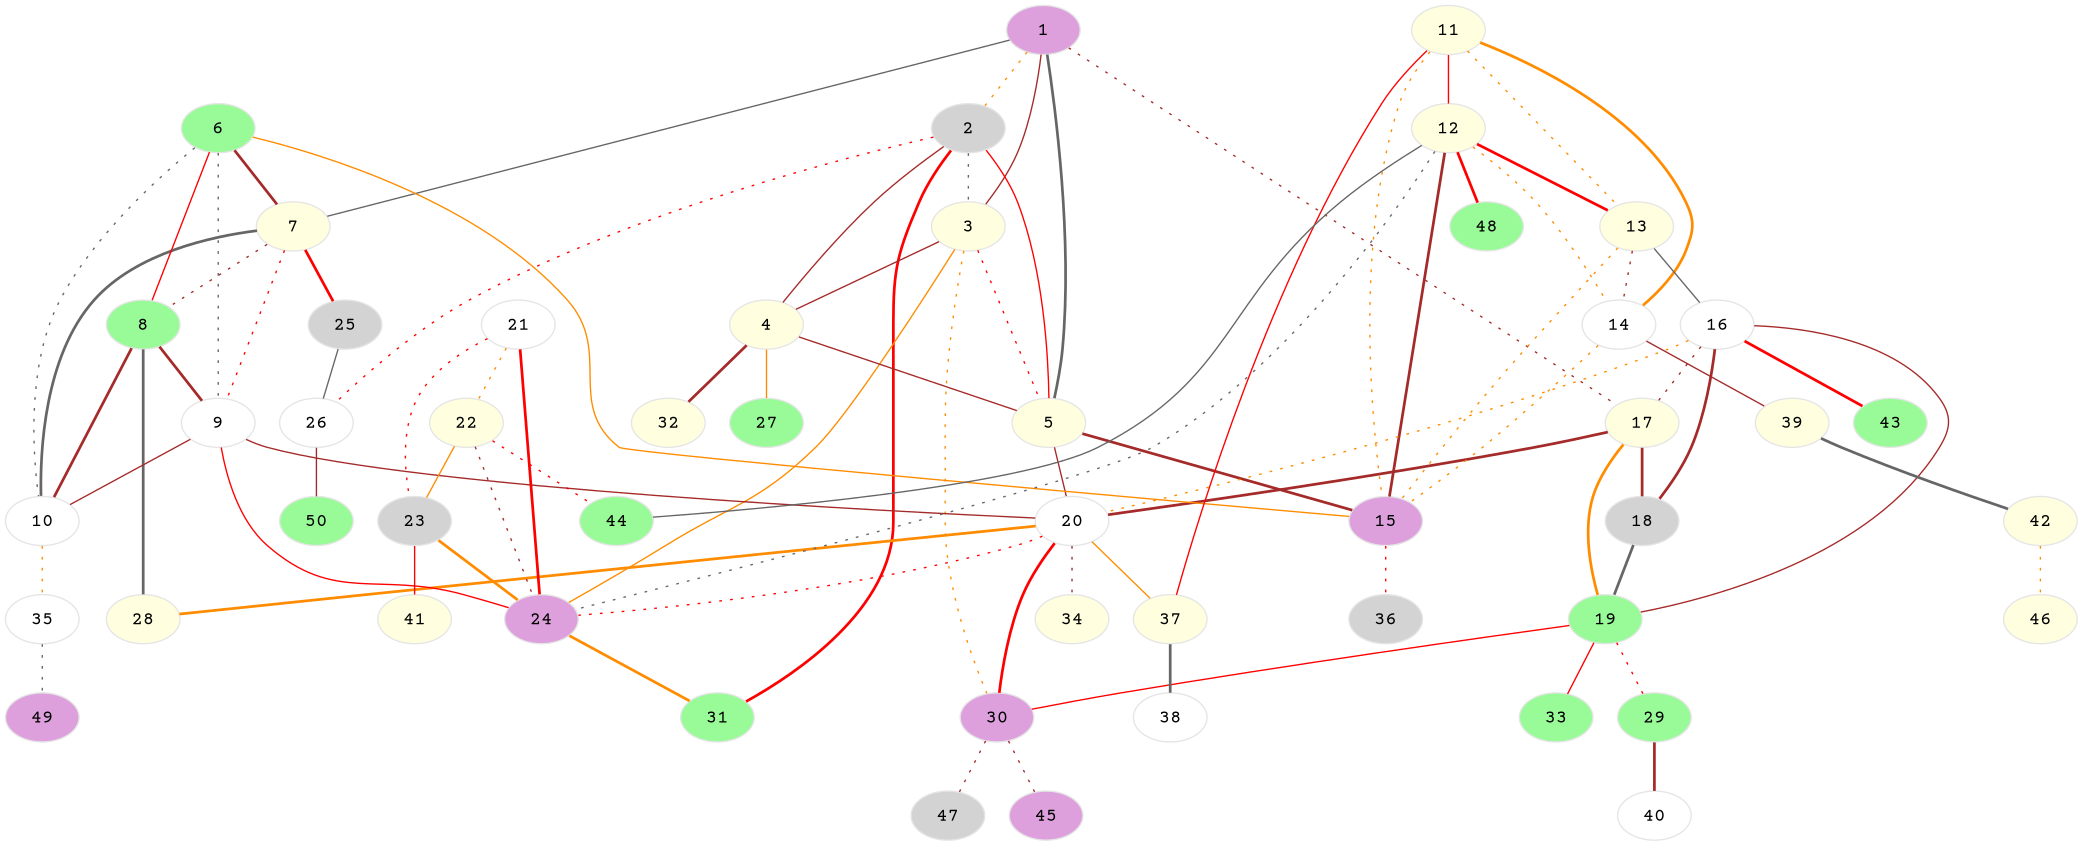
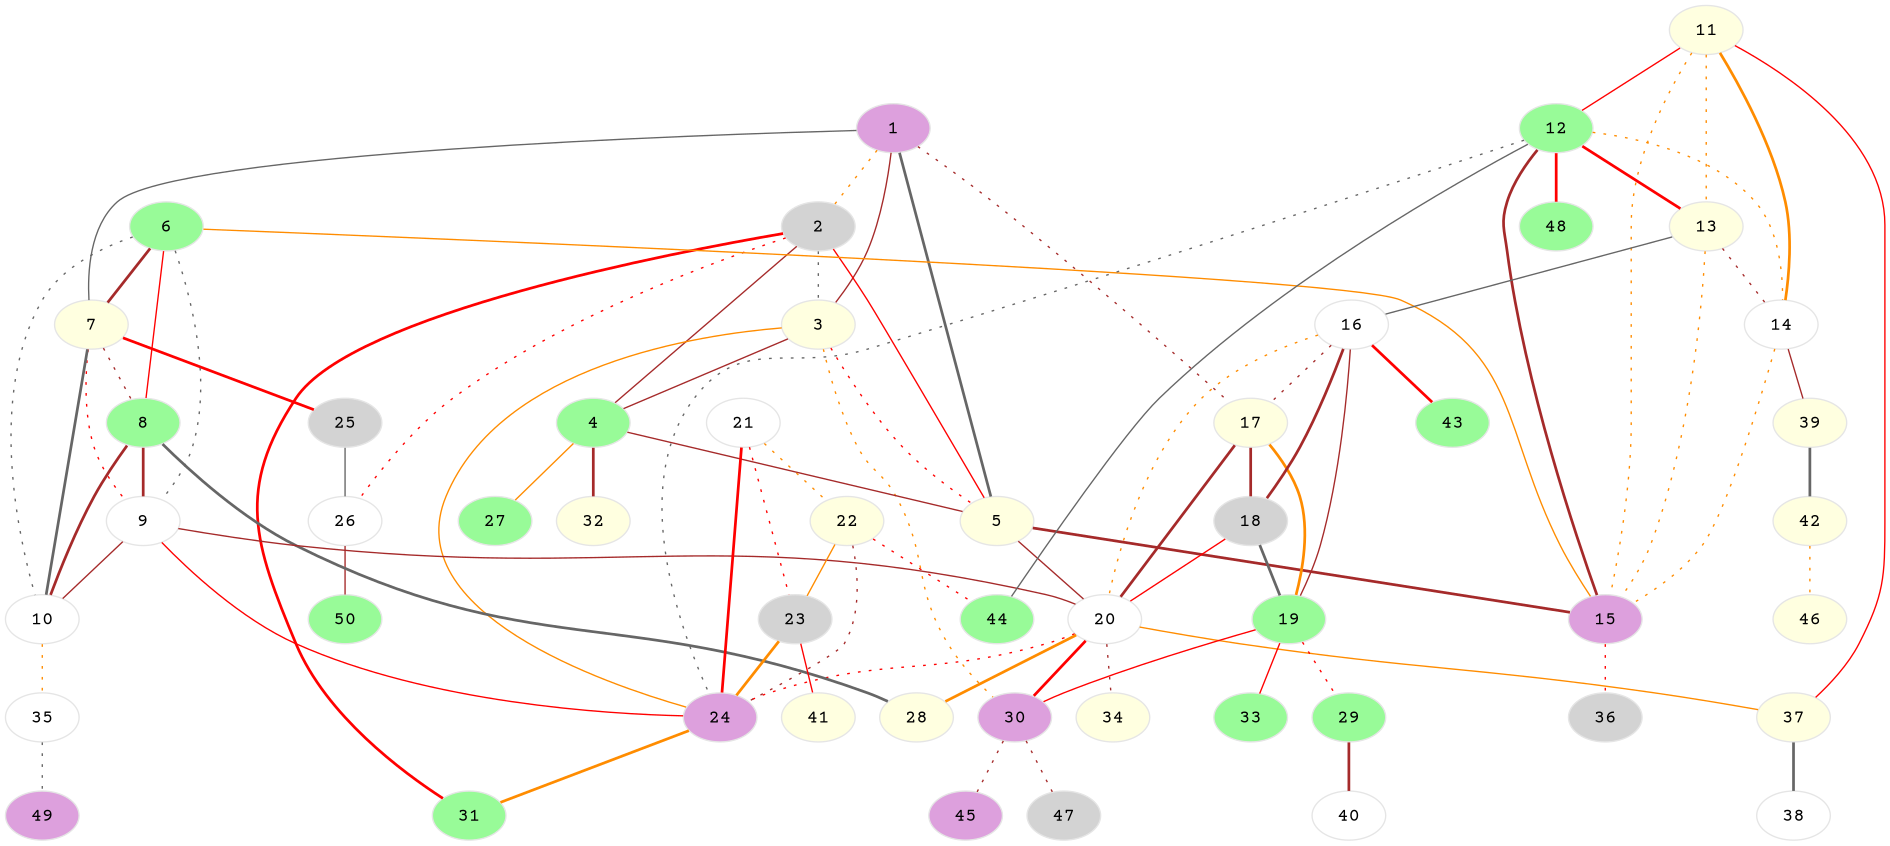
node "12": fillcolor lightyellow -> palegreen
node "4": fillcolor lightyellow -> palegreen
edge "18" -- "20": added
